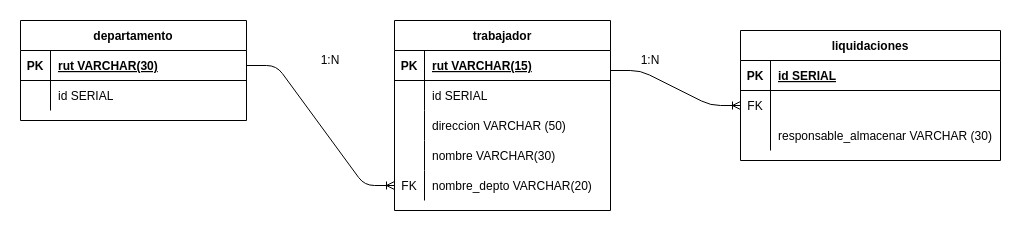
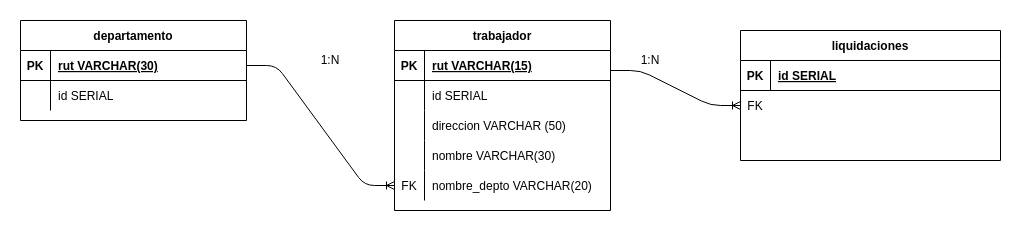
node "responsable_almacenar VARCHAR (30)": removed
